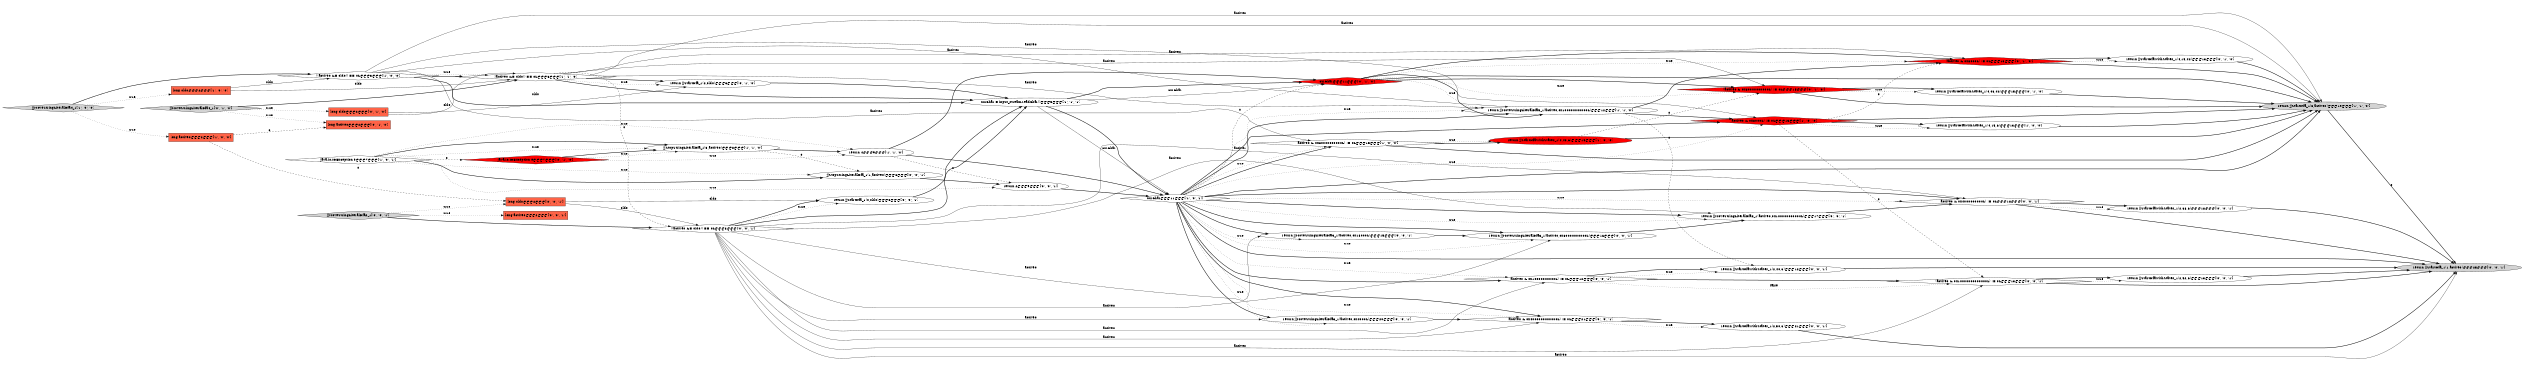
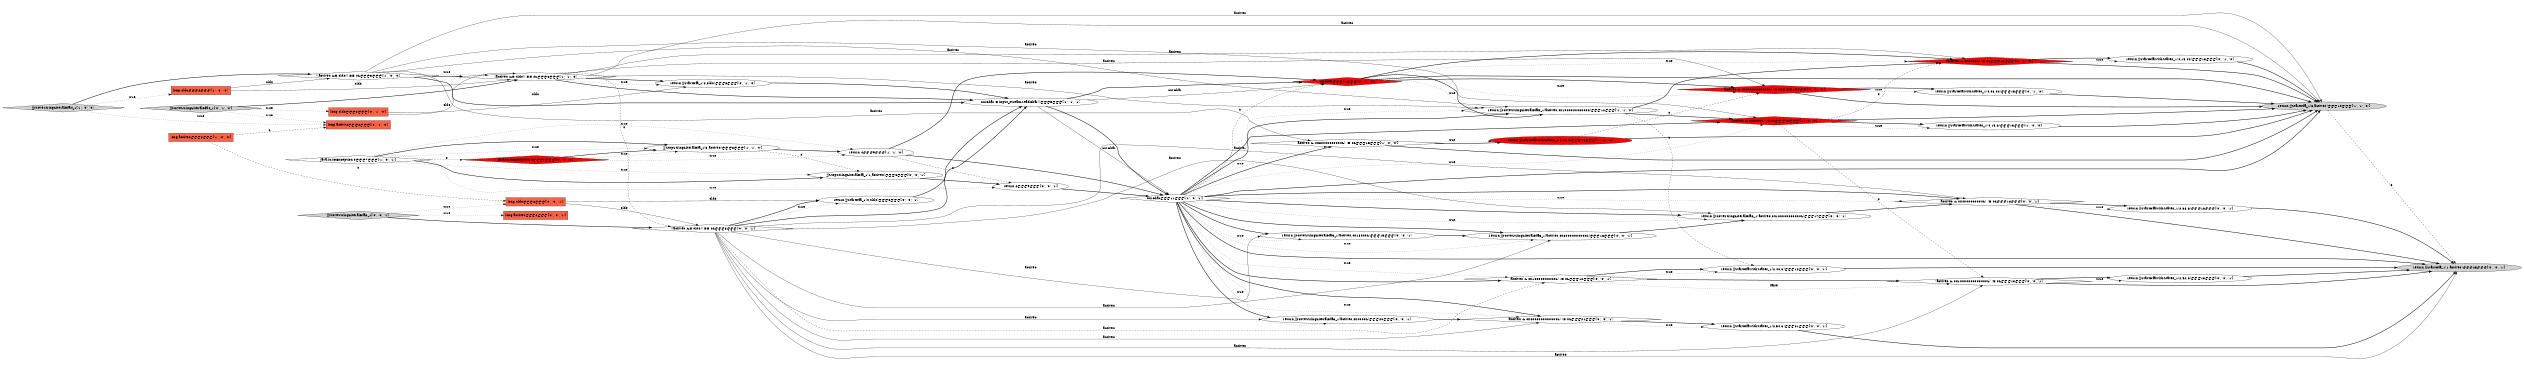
edge "jjMoveStringLiteralDfa4_1['1', '0', '0']" -> "long active0@@@2@@@['1', '0', '0']": now "jjMoveStringLiteralDfa4_1['1', '0', '0']" -> "long active0@@@2@@@['0', '1', '0']"
edge "return jjStartNfa_1(3,active0)@@@19@@@['1', '1', '0']" -> "return jjStartNfa_1(1,active0)@@@25@@@['0', '0', '1']": style bold -> dashed
edge "((active0 &= old0)) == 0L@@@3@@@['0', '0', '1']" -> "(active0 & 0x10000000000L) != 0L@@@12@@@['0', '0', '1']": style solid -> dashed
